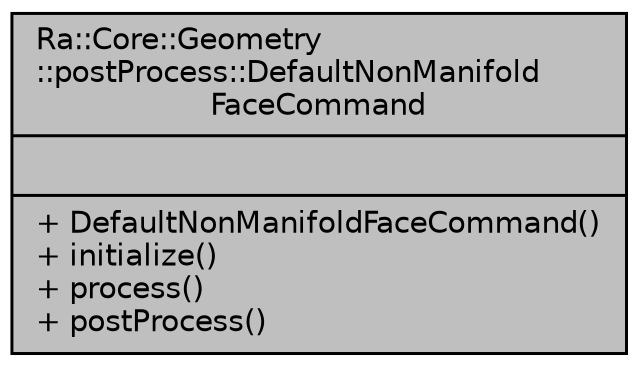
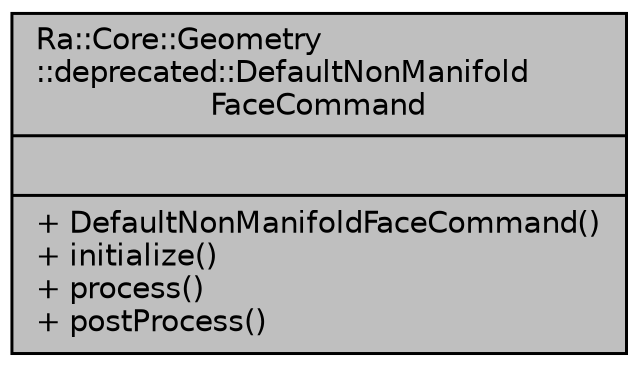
node "Ra::Core::Geometry": text "::postProcess::DefaultNonManifold" -> "::deprecated::DefaultNonManifold"
